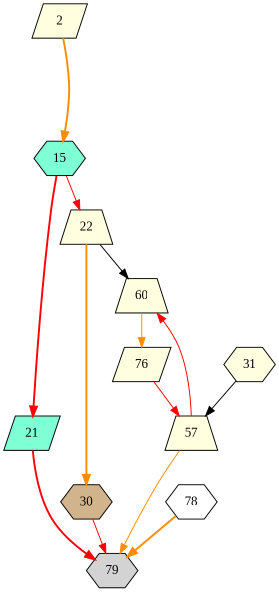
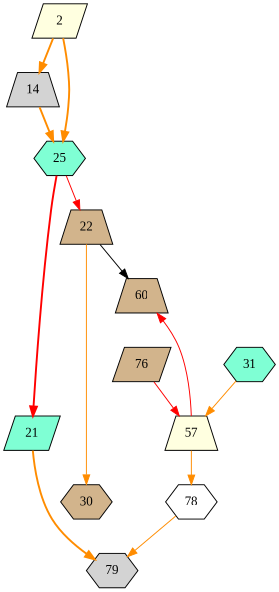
node "14": added
node "15": label "15" -> "25"
node "22": fillcolor lightyellow -> tan
node "60": fillcolor lightyellow -> tan
edge "60" -> "76": removed
edge "22" -> "30": style bold -> solid
node "76": fillcolor lightyellow -> tan
node "31": fillcolor lightyellow -> aquamarine
edge "31" -> "57": color black -> darkorange
edge "57" -> "79": now "57" -> "78"
edge "21" -> "79": color red -> darkorange
edge "30" -> "79": removed
edge "78" -> "79": style bold -> solid
